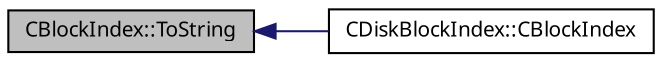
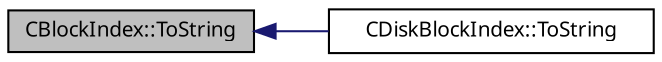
node "CDiskBlockIndex::CBlockIndex": label "CDiskBlockIndex::CBlockIndex" -> "CDiskBlockIndex::ToString"
